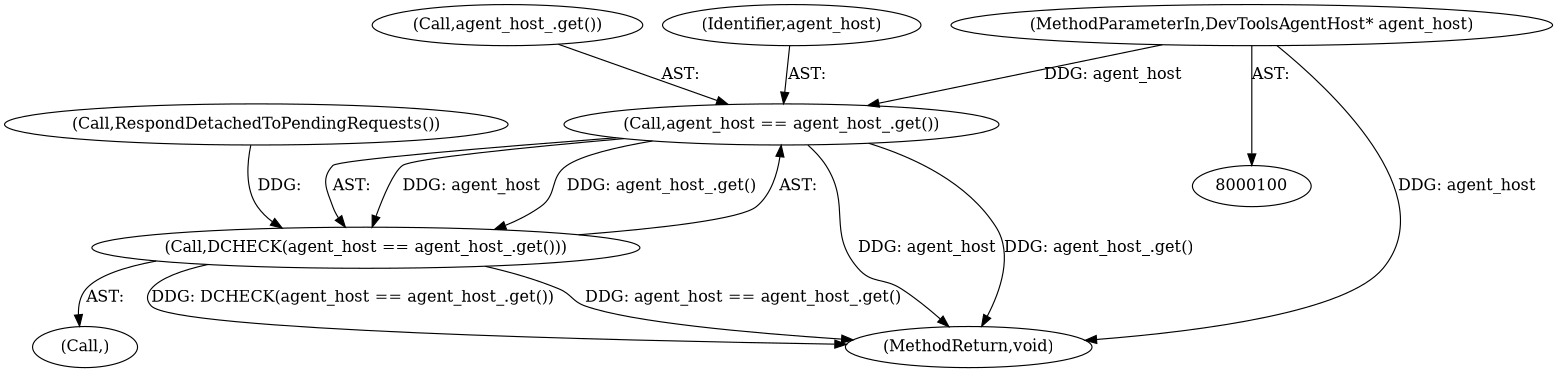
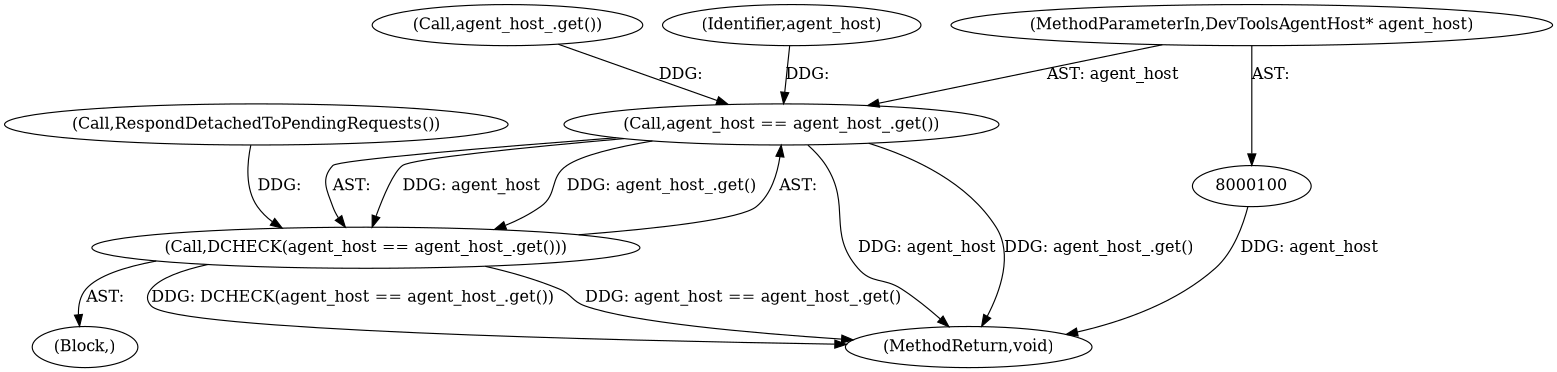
edge "(Call,agent_host_.get())" -> "(Call,agent_host == agent_host_.get())": label "AST: " -> "DDG: "
edge "(Identifier,agent_host)" -> "(Call,agent_host == agent_host_.get())": label "AST: " -> "DDG: "
edge "(MethodParameterIn,DevToolsAgentHost* agent_host)" -> "(Call,agent_host == agent_host_.get())": label "DDG: agent_host" -> "AST: agent_host"
edge "(MethodParameterIn,DevToolsAgentHost* agent_host)" -> "(MethodReturn,void)": now "8000100" -> "(MethodReturn,void)"
node "(Call,)": label "(Call,)" -> "(Block,)"
